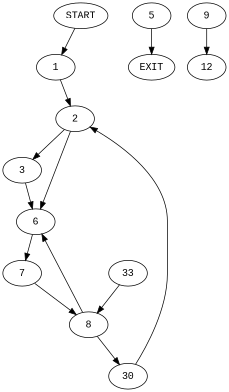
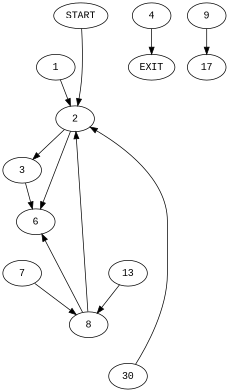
node "5": label "5" -> "4"
edge "START" -> "1": now "START" -> "2"
node "12": label "12" -> "17"
edge "6" -> "7": removed
node "33": label "33" -> "13"
edge "8" -> "30": now "8" -> "2"
